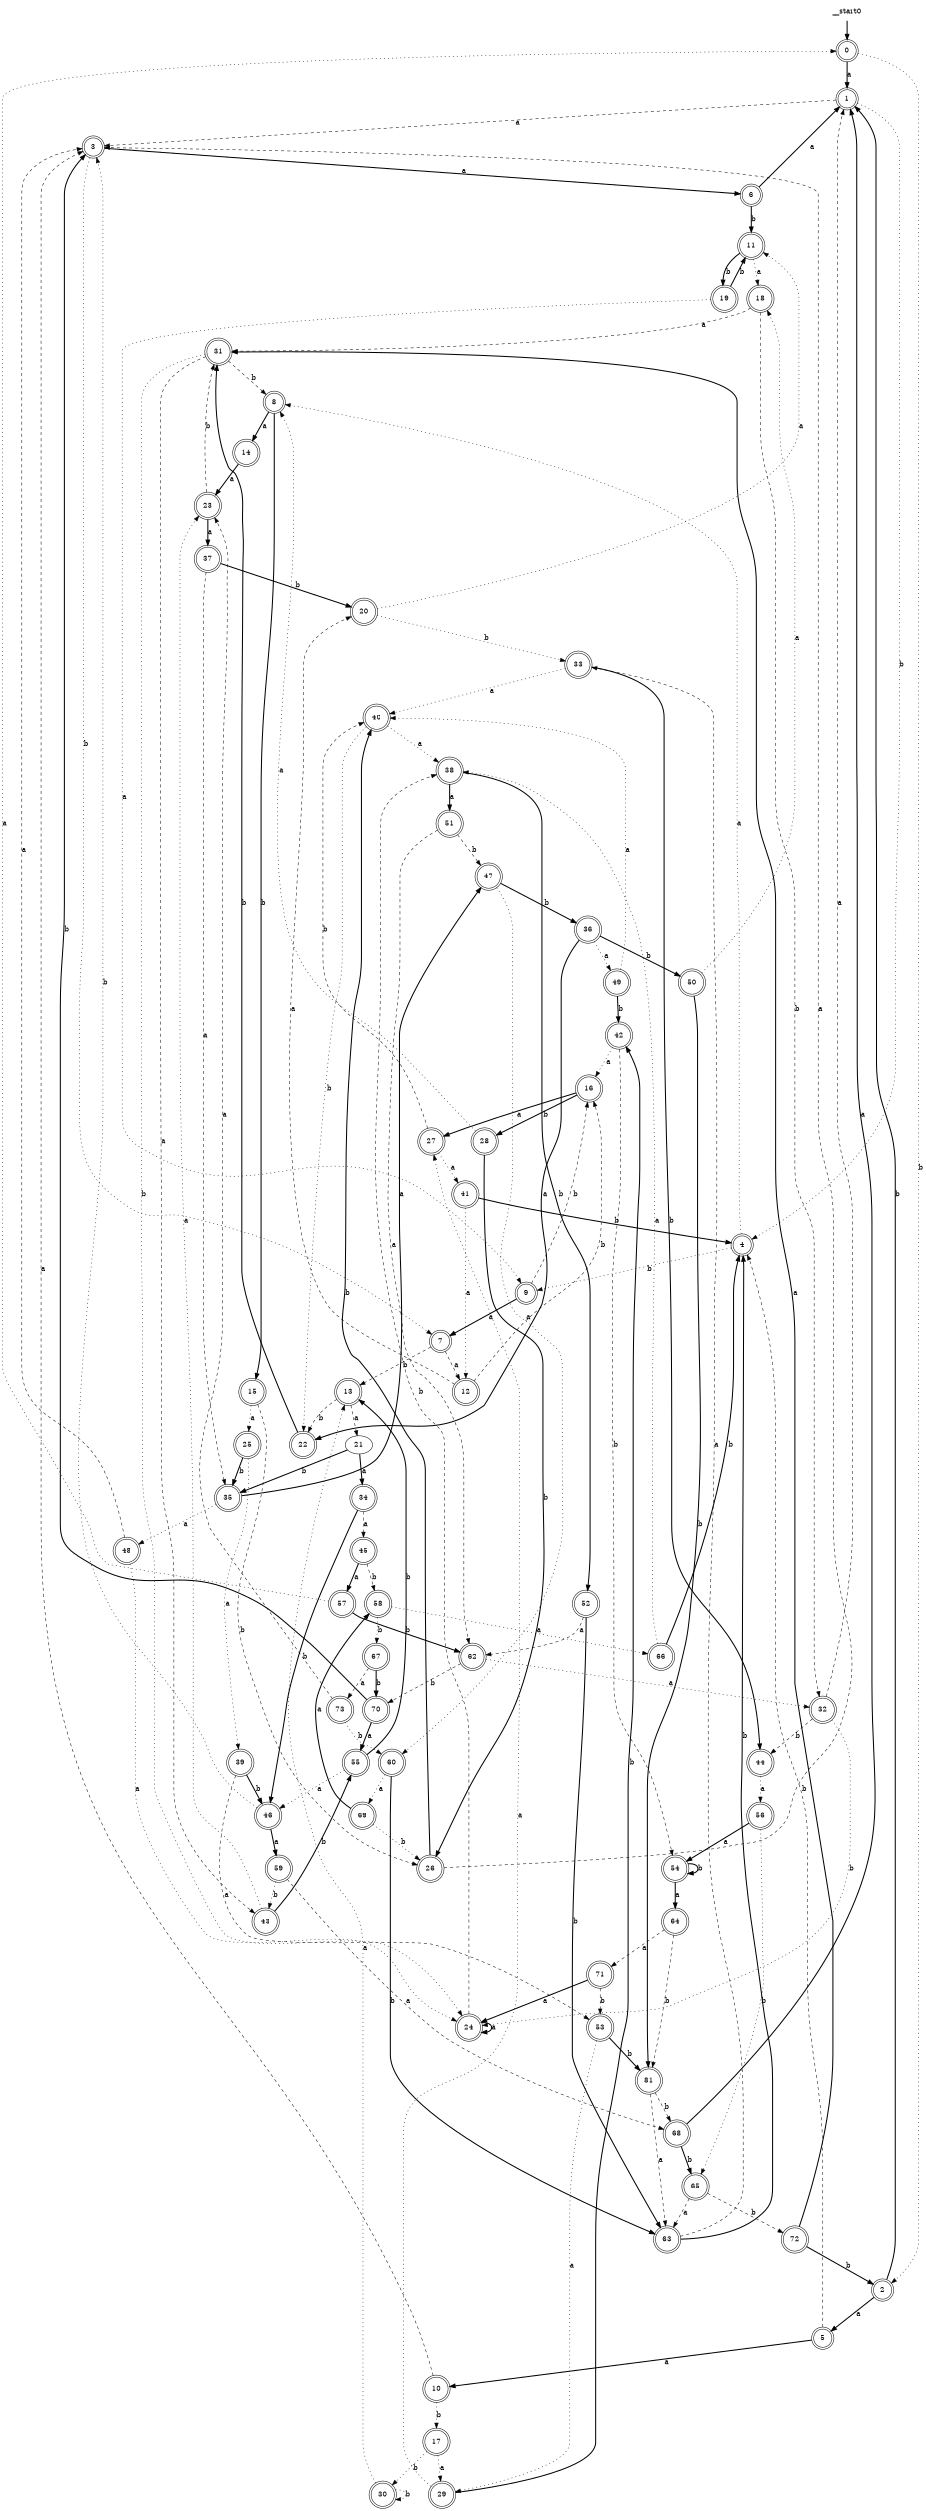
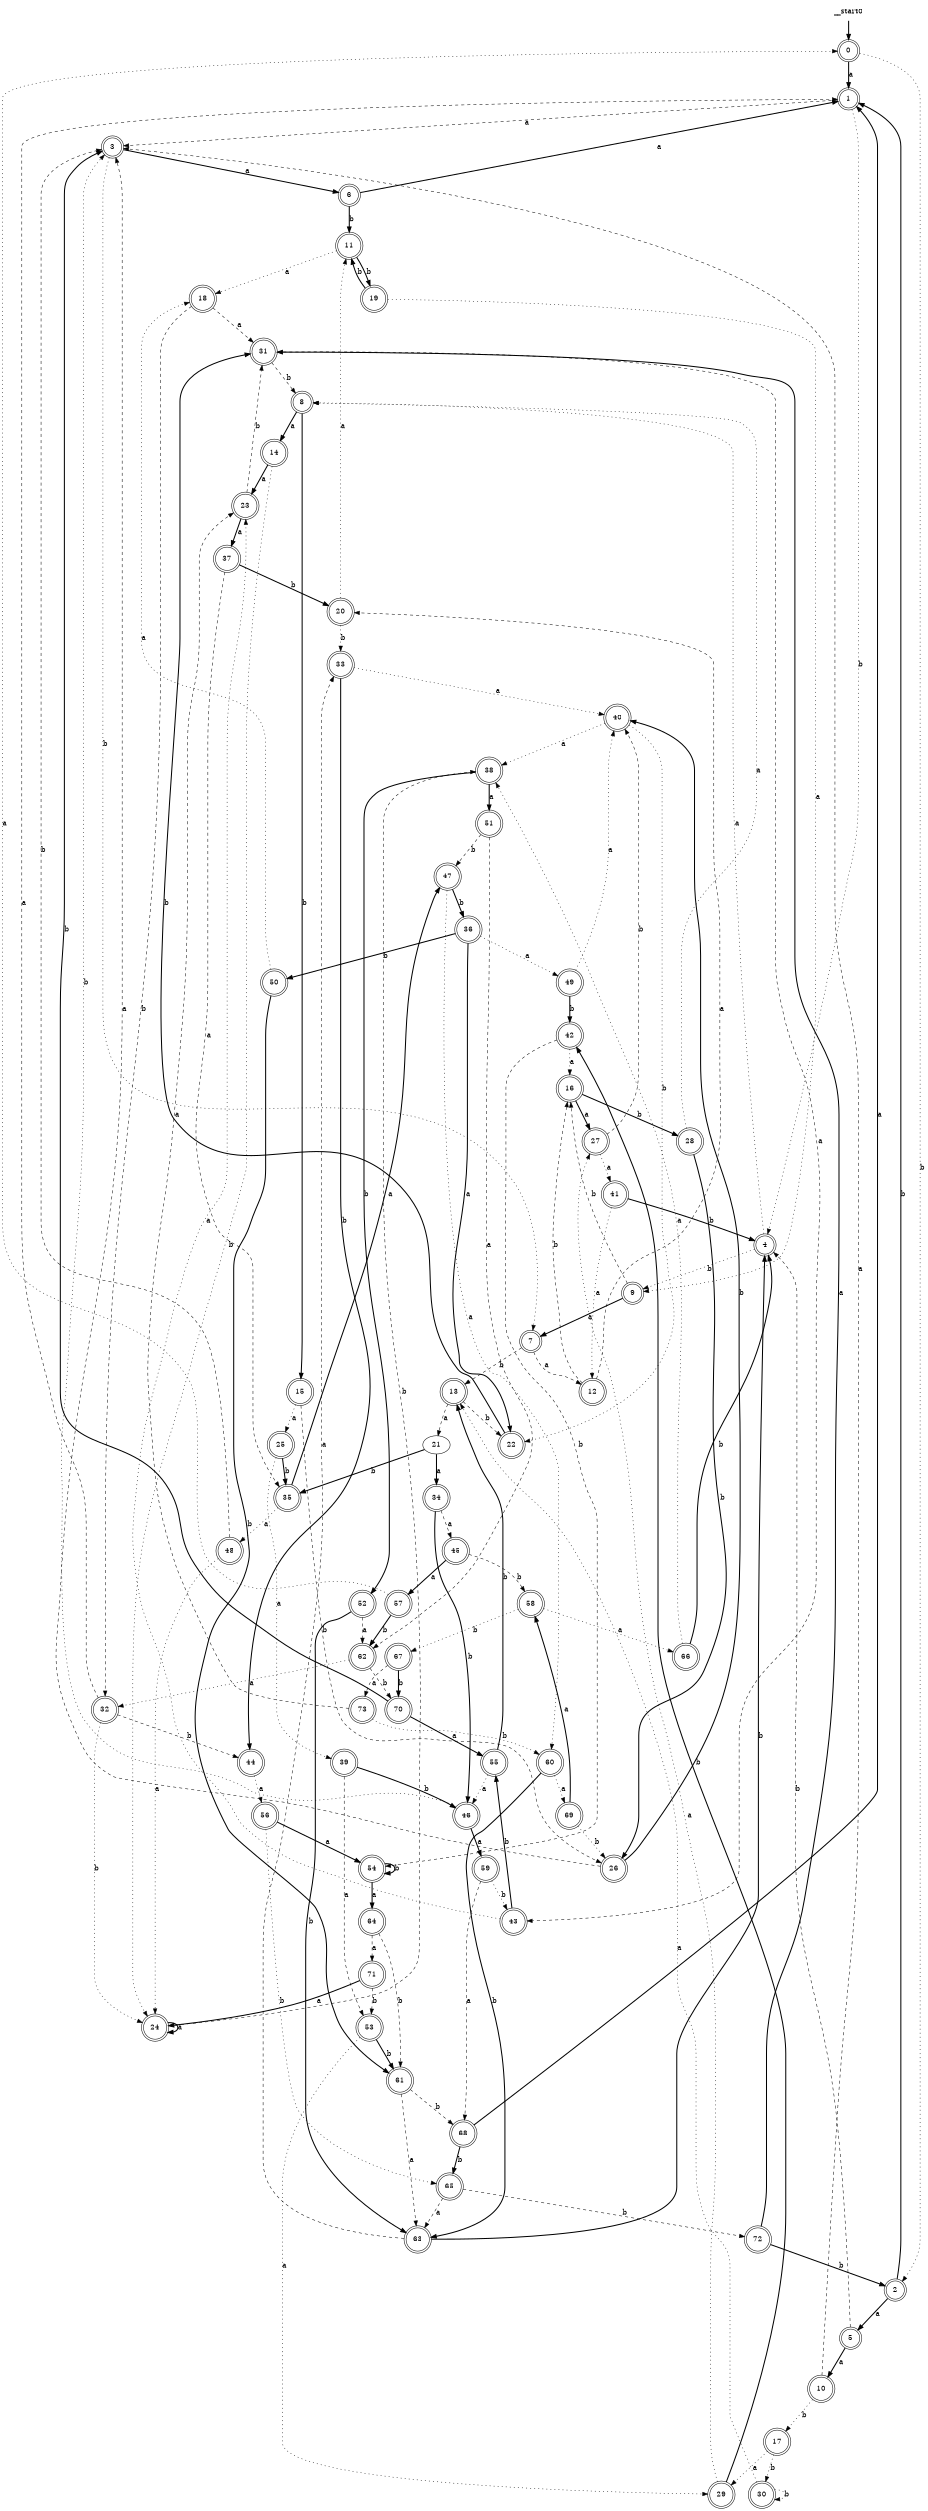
edge "48" -> "3": label "a" -> "b"
edge "31" -> "24": now "14" -> "24"
node "81": label "81" -> "61"
